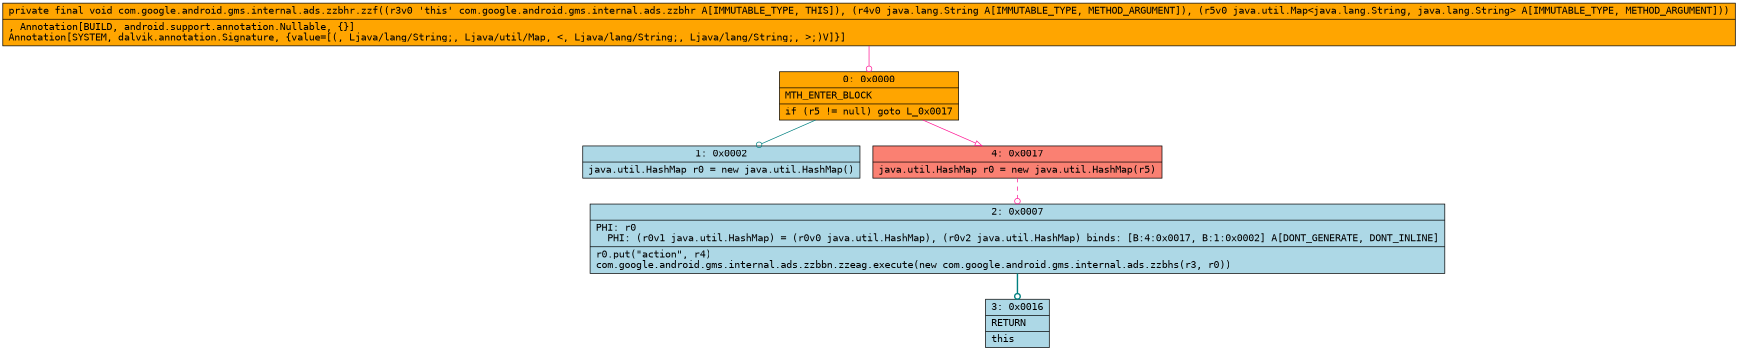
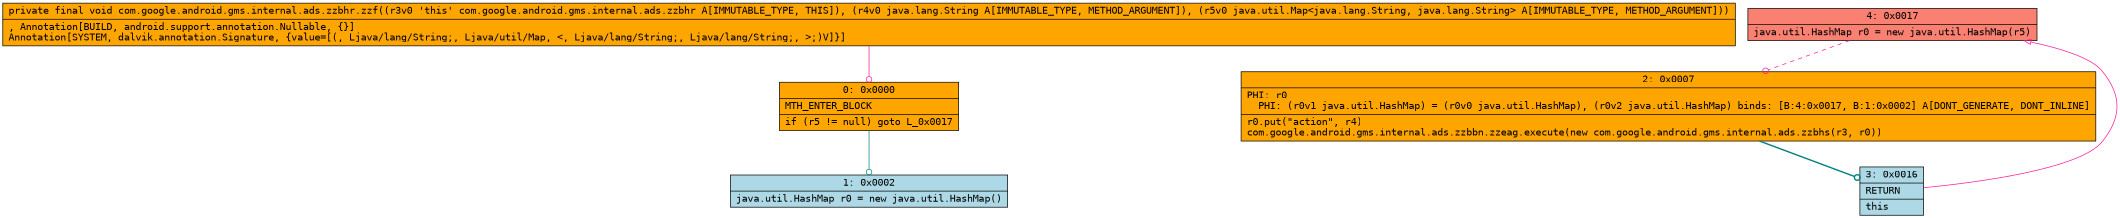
edge "0: 0x0000" -> "4: 0x0017": now "3: 0x0016" -> "4: 0x0017"
node "2: 0x0007": fillcolor lightblue -> orange
